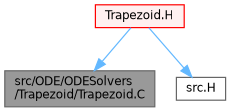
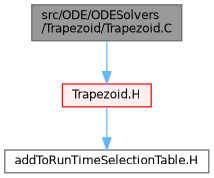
edge "Trapezoid.H" -> "src/ODE/ODESolvers /Trapezoid/Trapezoid.C": reversed
node "src.H": label "src.H" -> "addToRunTimeSelectionTable.H"
